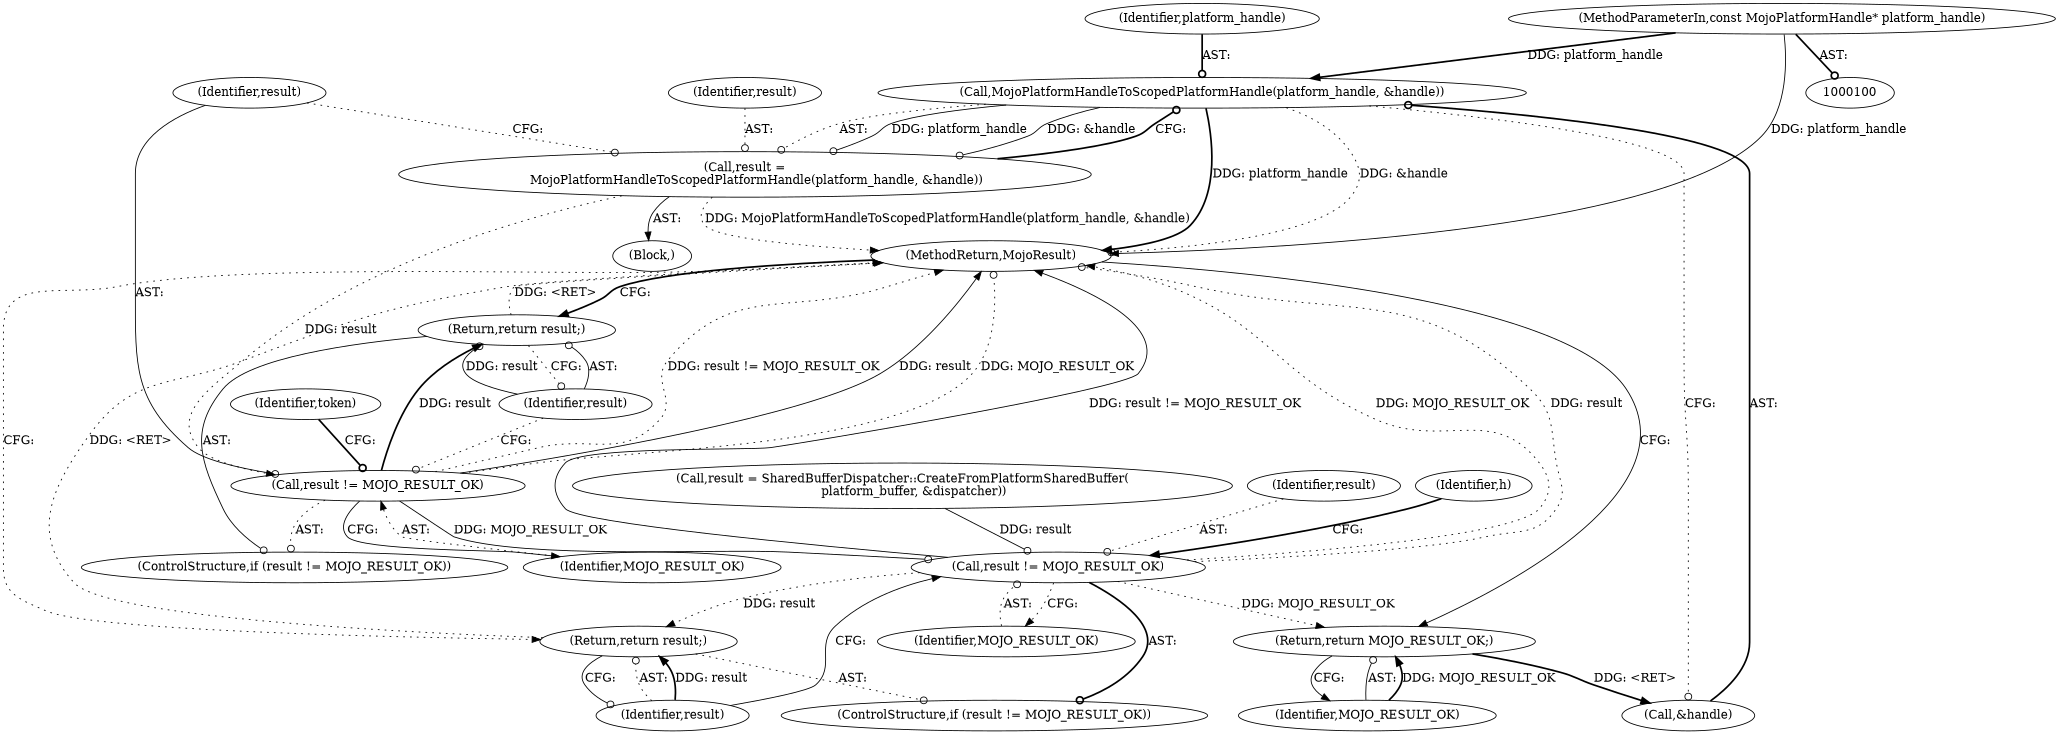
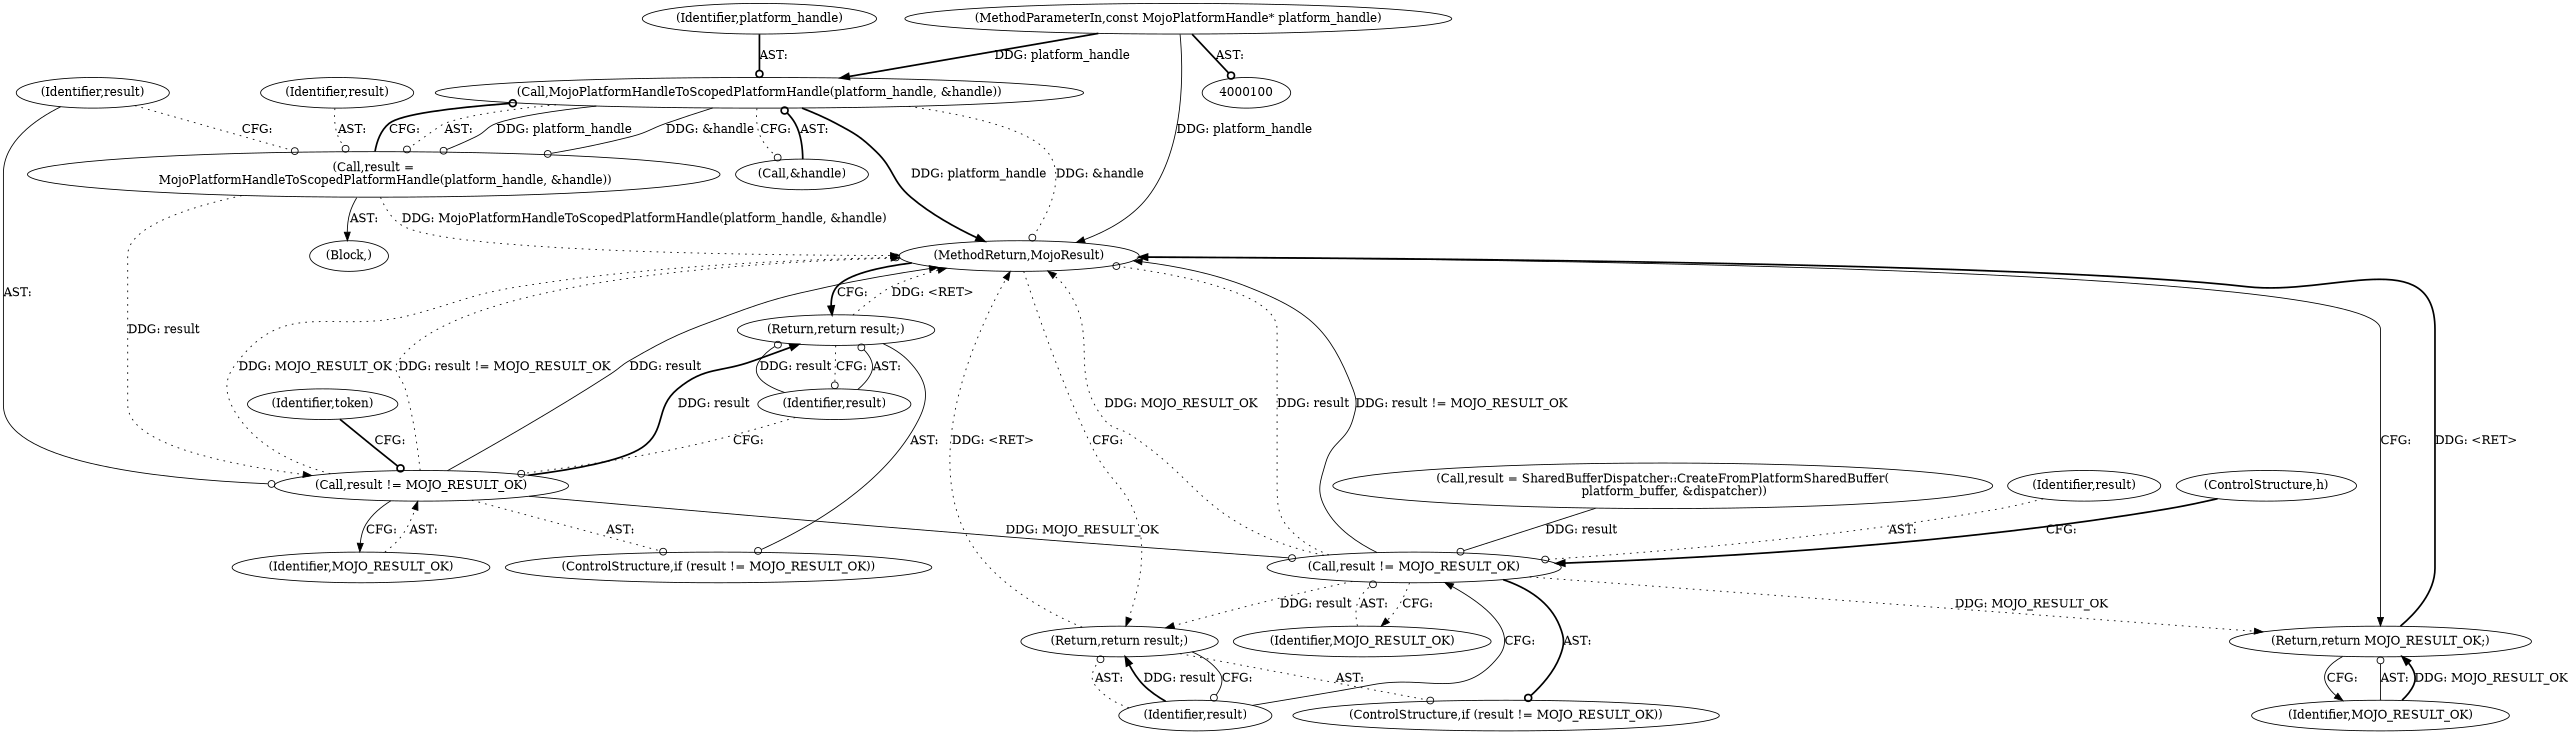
node "1000100": label "1000100" -> "4000100"
node "(Identifier,h)": label "(Identifier,h)" -> "(ControlStructure,h)"
edge "(Return,return MOJO_RESULT_OK;)" -> "(Call,&handle)": now "(Return,return MOJO_RESULT_OK;)" -> "(MethodReturn,MojoResult)"
